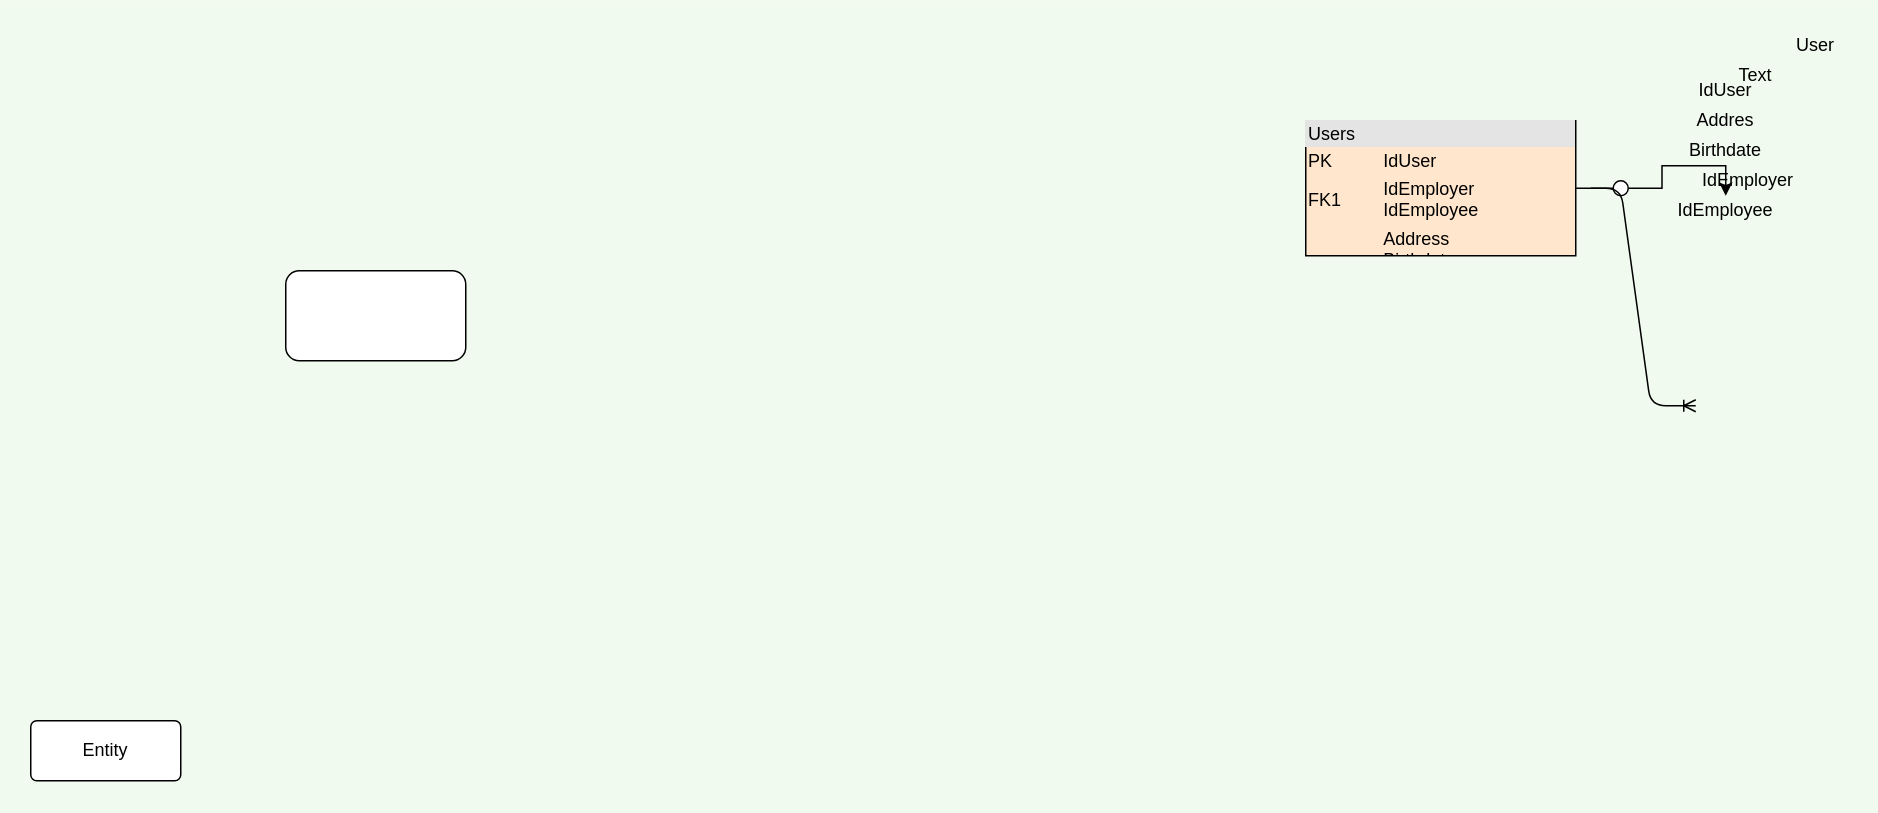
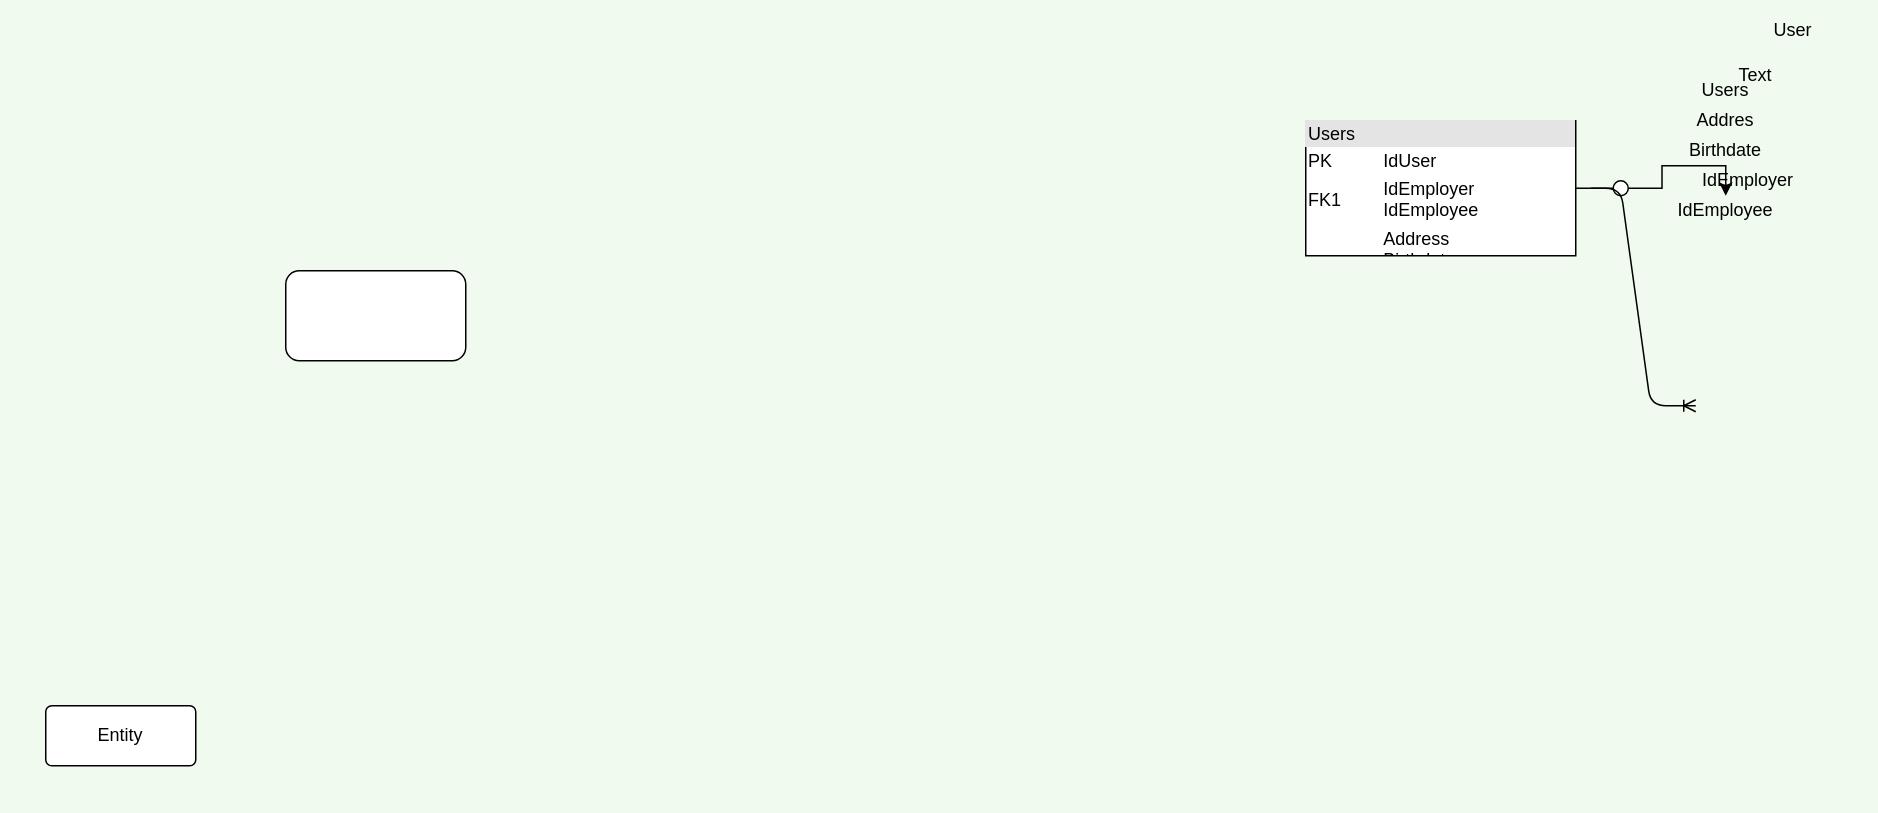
node "User": moved (1816, 46) -> (1793, 31)
node "IdUser": label "IdUser" -> "Users"
node "Users PK IdUser FK1 IdEmployer IdEmployee Address Birthdate": fillcolor #ffe6cc -> #ffffff
node "Entity": moved (106, 751) -> (121, 736)
